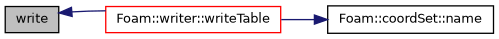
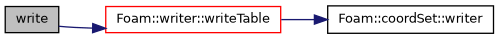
edge "Foam::writer::writeTable" -> "write": reversed
node "Foam::coordSet::name": label "Foam::coordSet::name" -> "Foam::coordSet::writer"
